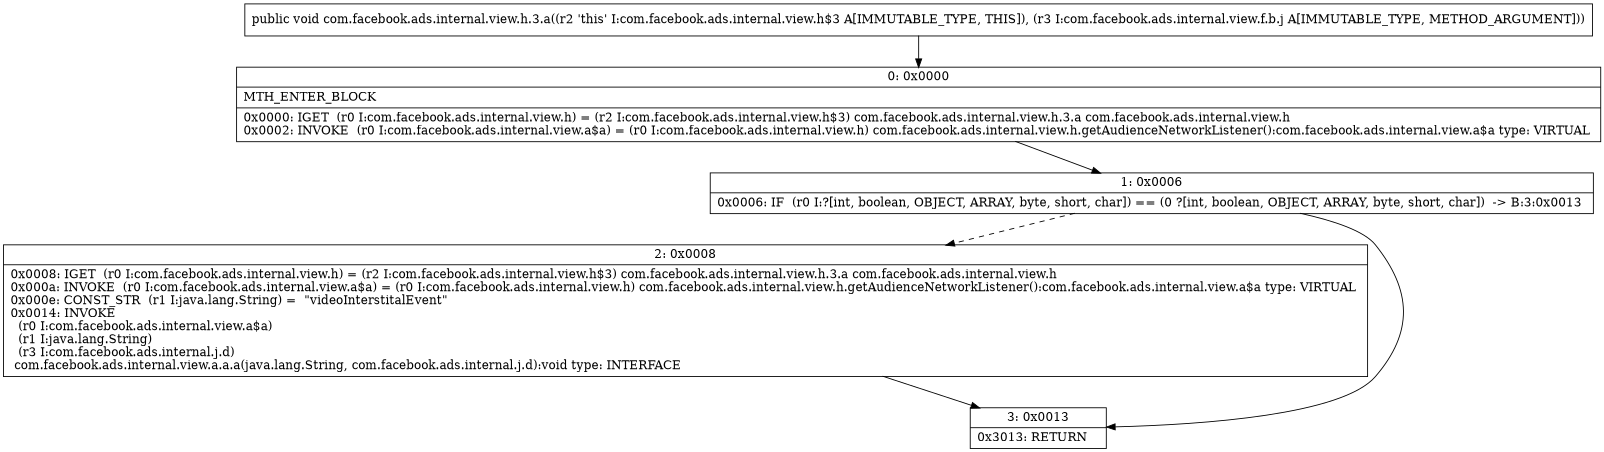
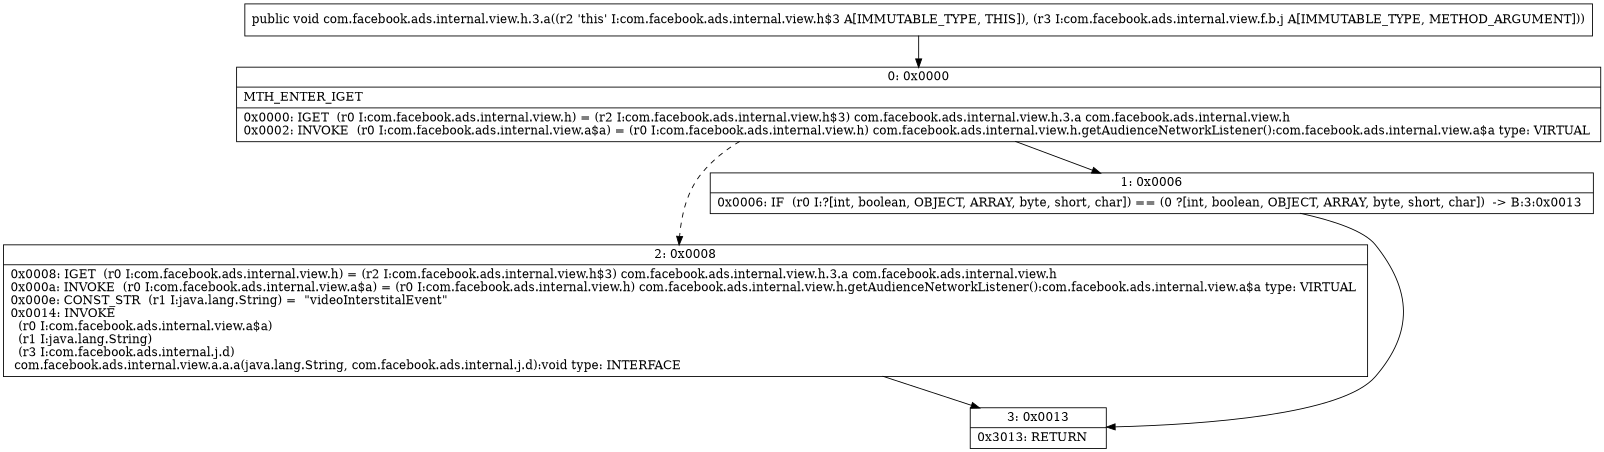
node "0: 0x0000": text "MTH_ENTER_BLOCK" -> "MTH_ENTER_IGET"
edge "1: 0x0006" -> "2: 0x0008": now "0: 0x0000" -> "2: 0x0008"
